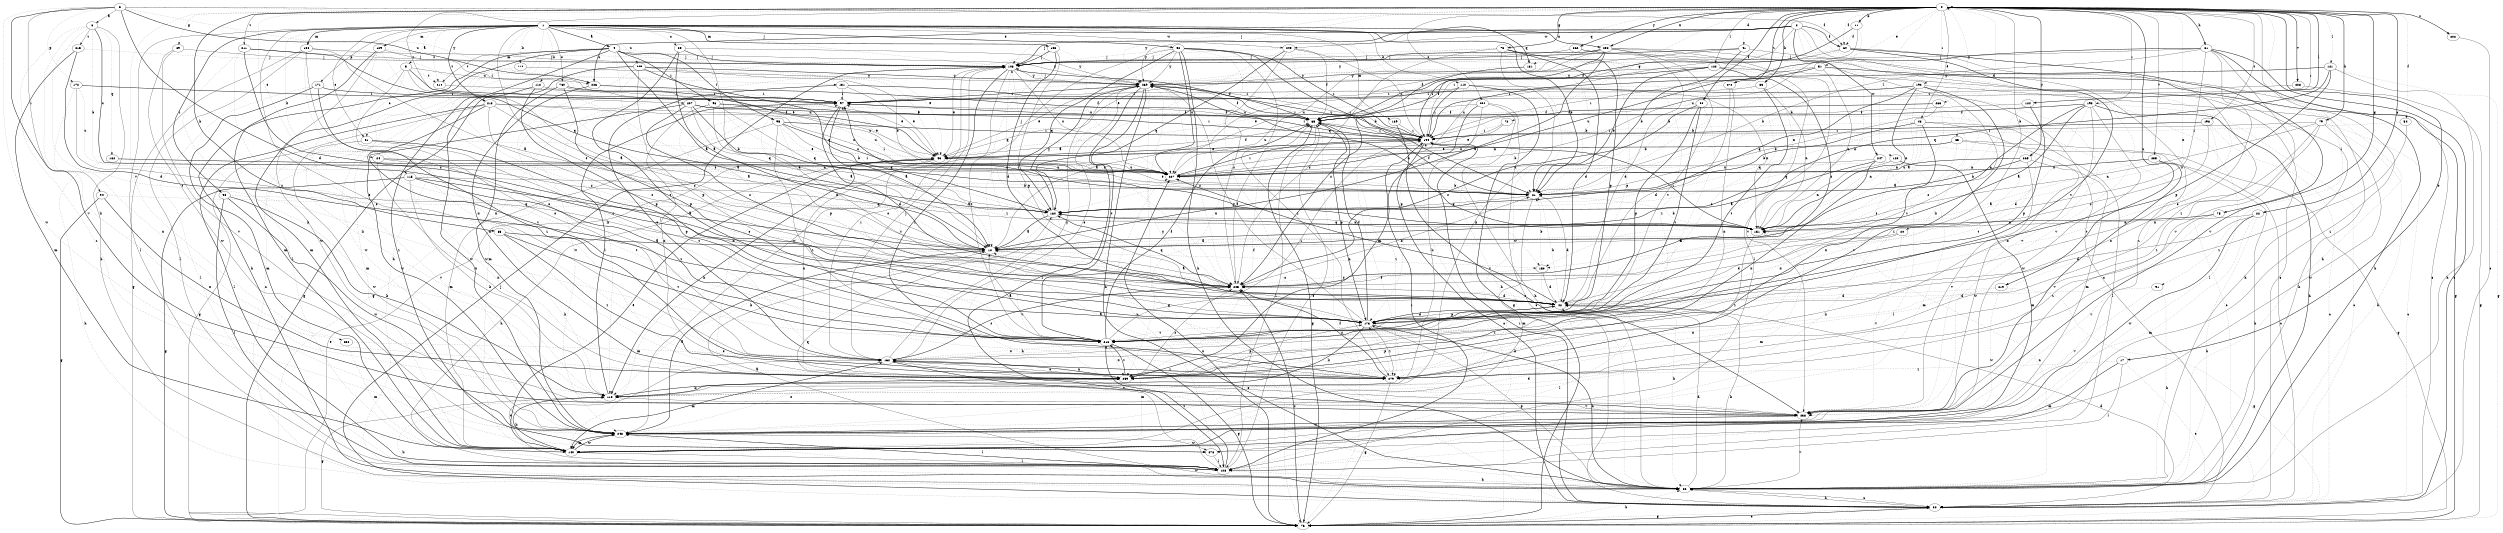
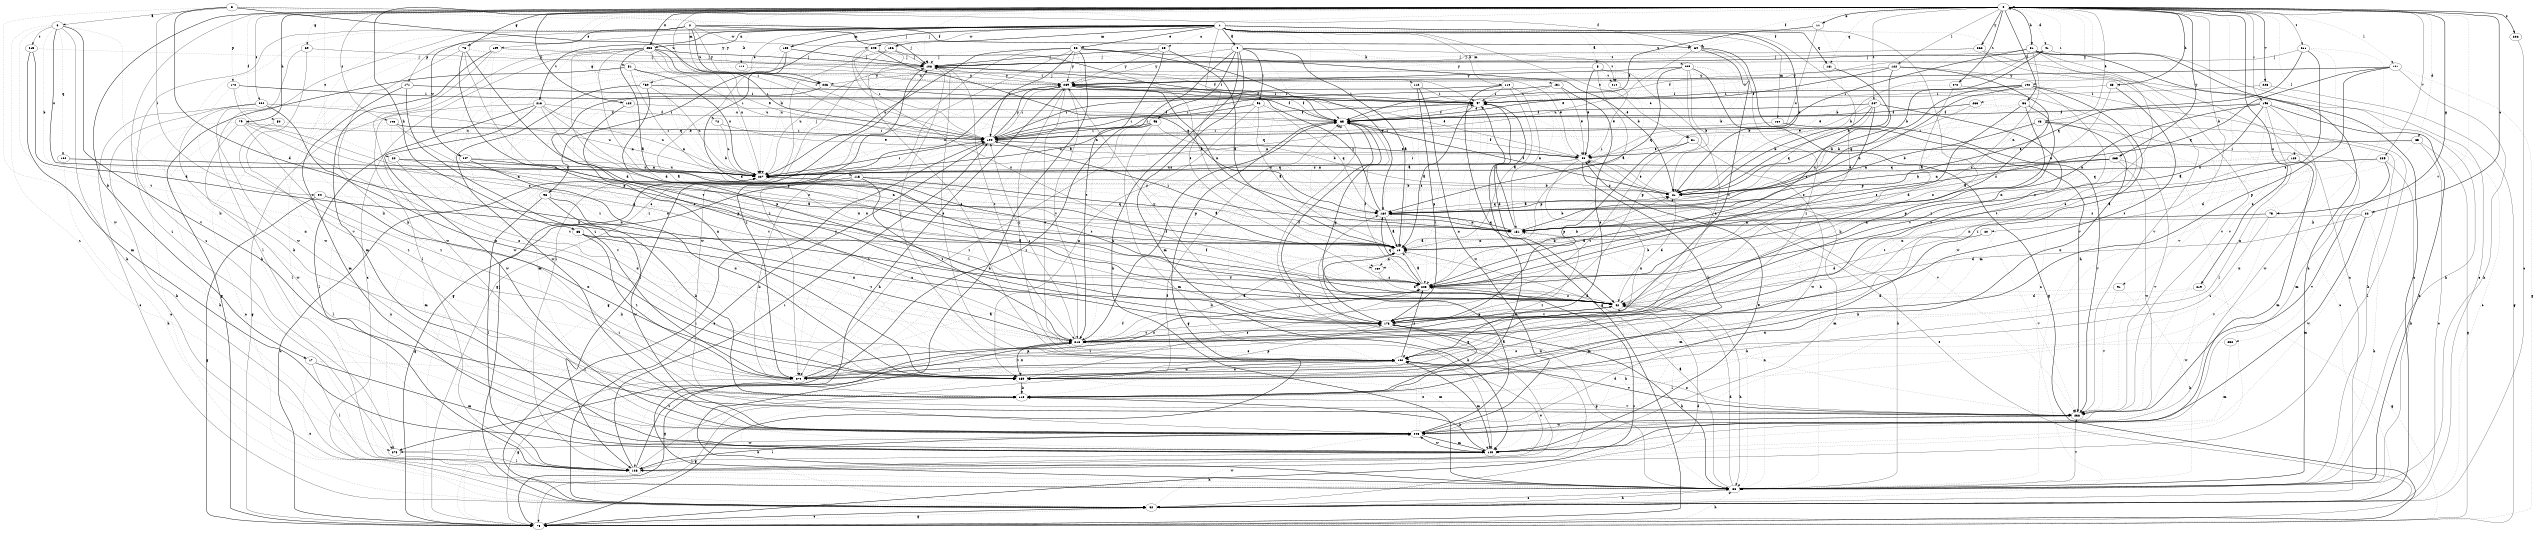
edge "269" -> "216": style bold -> solid
edge "3" -> "238": now "6" -> "238"
